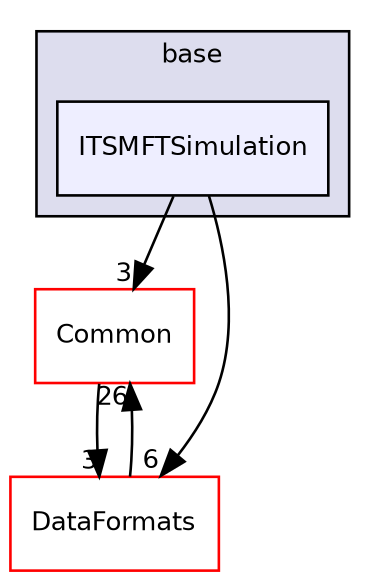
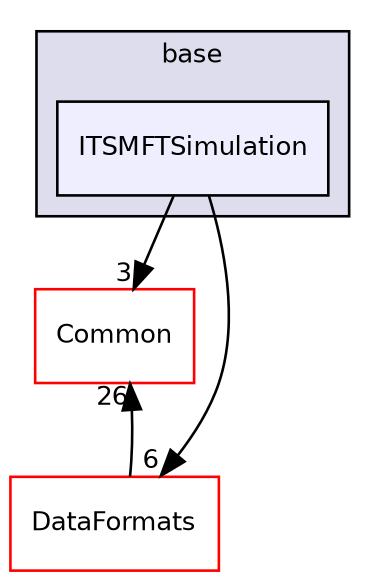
edge "Common" -> "DataFormats": removed
